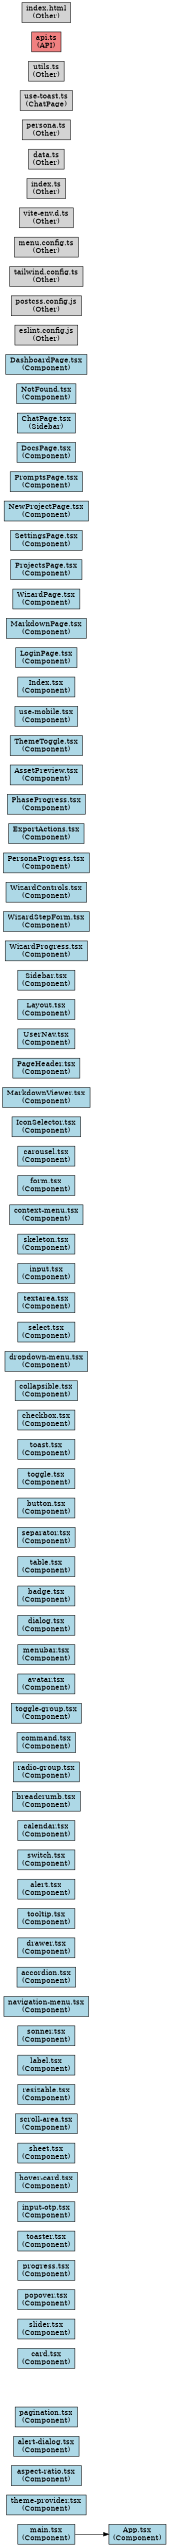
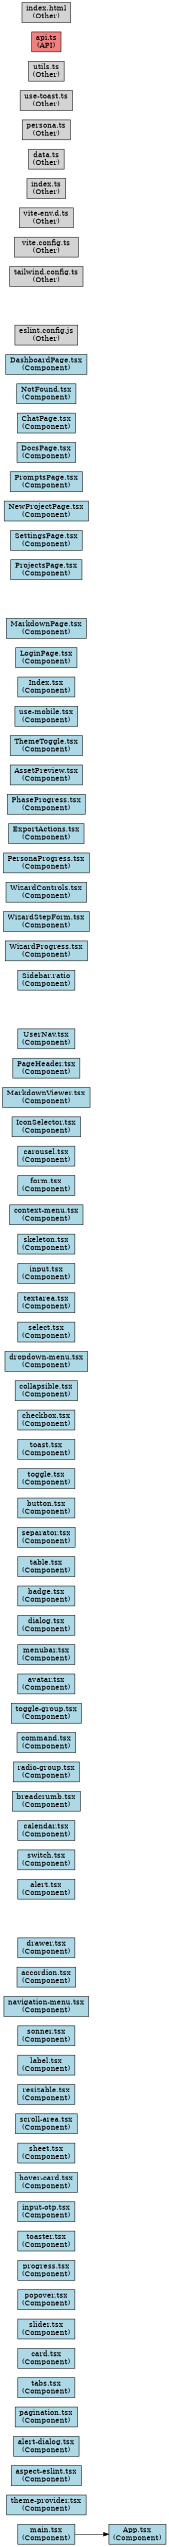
node "use-toast.ts (ChatPage)": label "use-toast.ts (ChatPage)" -> "use-toast.ts (Other)"
node "menu.config.ts (Other)": label "menu.config.ts (Other)" -> "vite.config.ts (Other)"
node "postcss.config.js (Other)": removed
node "ChatPage.tsx (Sidebar)": label "ChatPage.tsx (Sidebar)" -> "ChatPage.tsx (Component)"
node "WizardPage.tsx (Component)": removed
node "Sidebar.tsx (Component)": label "Sidebar.tsx (Component)" -> "Sidebar.ratio (Component)"
node "Layout.tsx (Component)": removed
node "tooltip.tsx (Component)": removed
node "tabs.tsx (Component)": added
node "aspect-ratio.tsx (Component)": label "aspect-ratio.tsx (Component)" -> "aspect-eslint.tsx (Component)"
